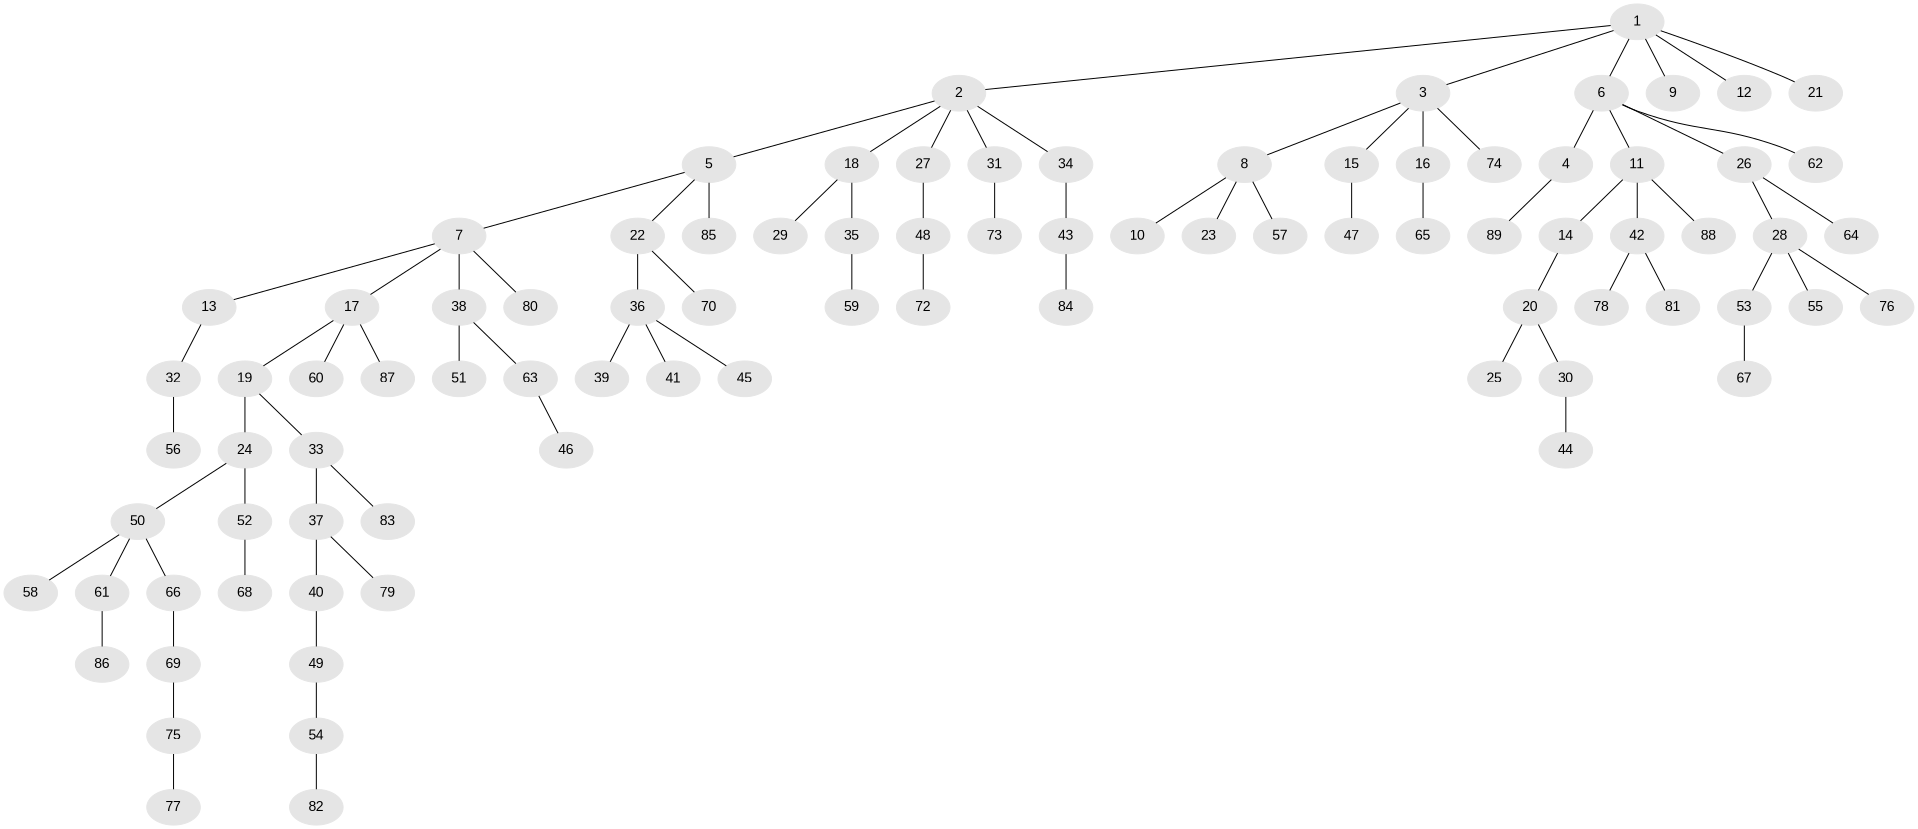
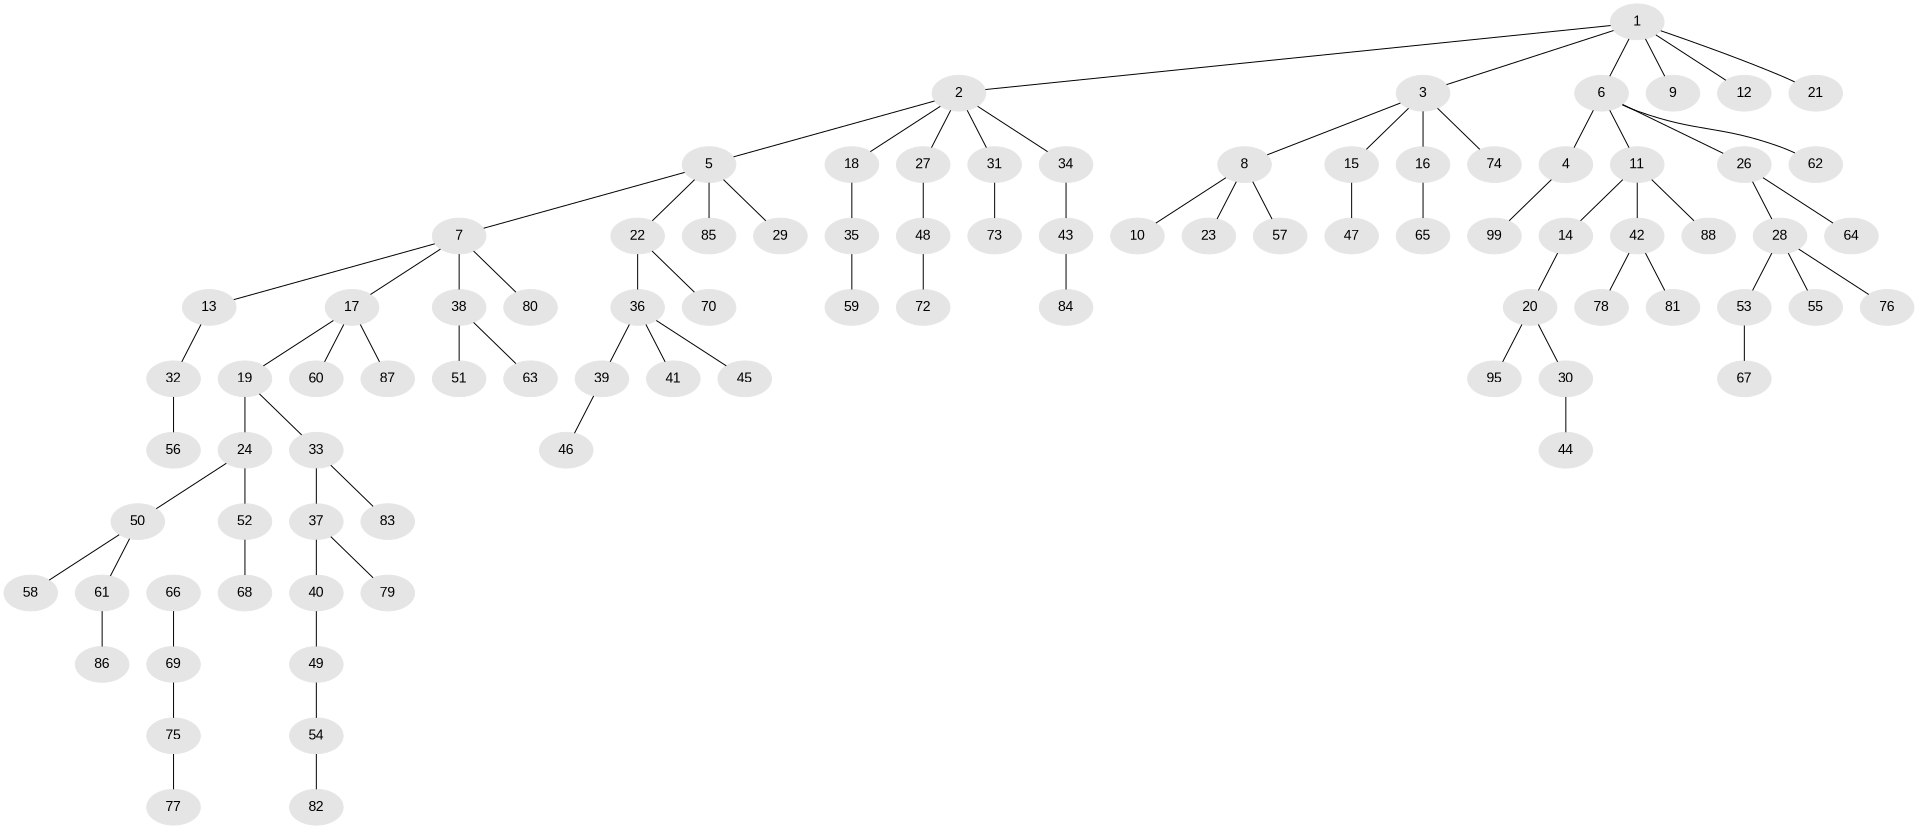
edge "18" -- "29": now "5" -- "29"
node "89": label "89" -> "99"
node "25": label "25" -> "95"
edge "63" -- "46": now "39" -- "46"
edge "50" -- "66": removed
